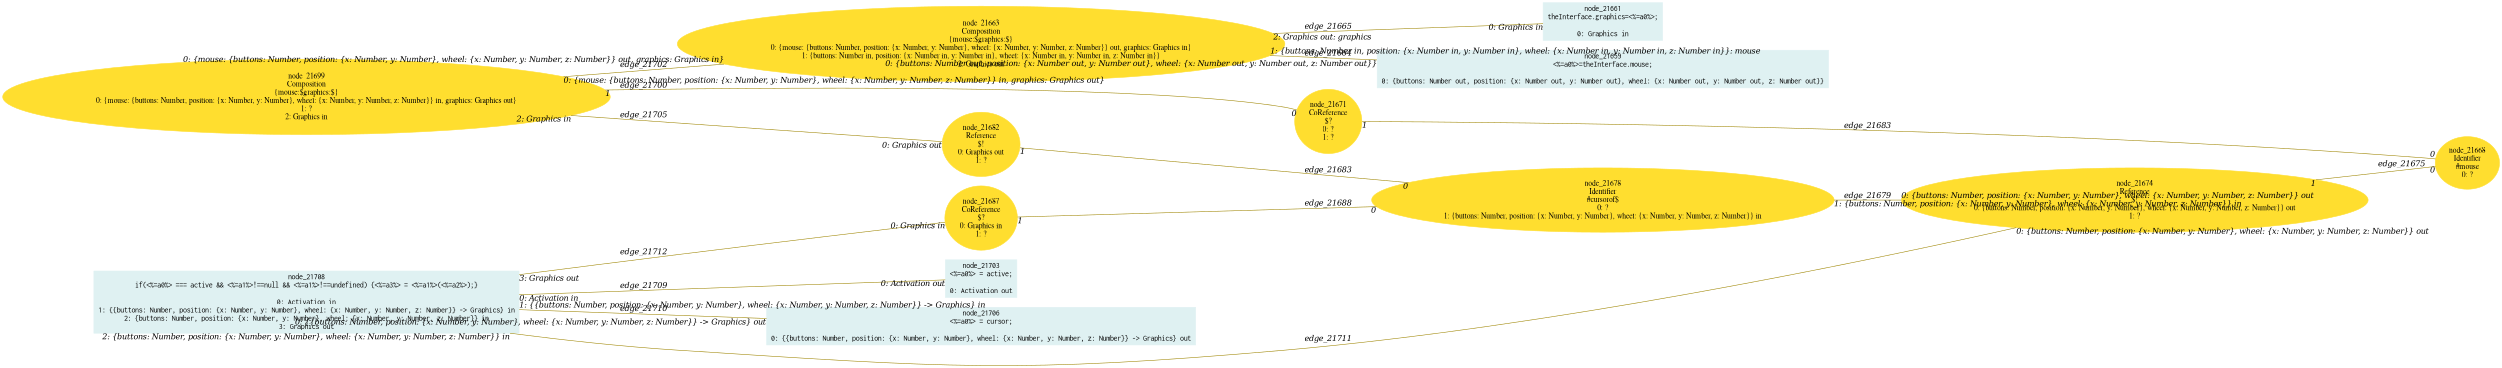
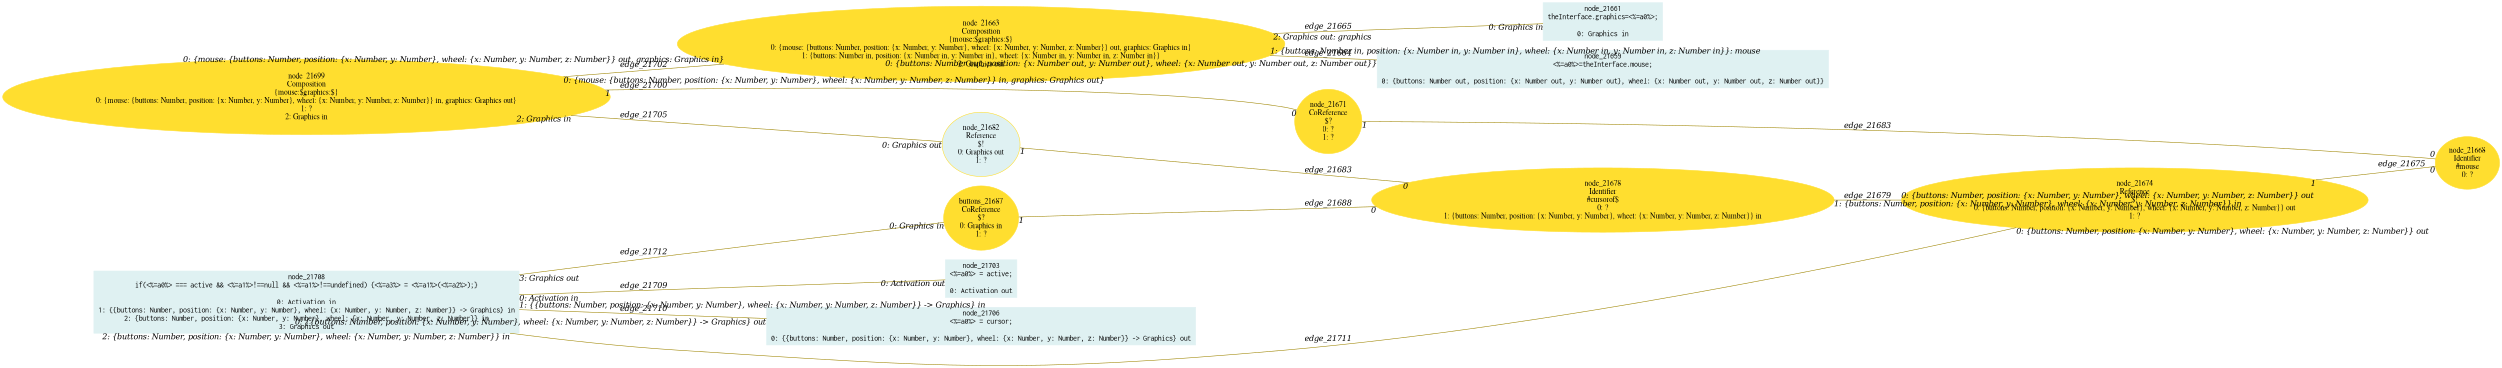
node "node_21682 Reference $! 0: Graphics out 1: ?": fillcolor #ffde2f -> #dff1f2
node "node_21687 CoReference $? 0: Graphics in 1: ?": label "node_21687 CoReference $? 0: Graphics in 1: ?" -> "buttons_21687 CoReference $? 0: Graphics in 1: ?"
